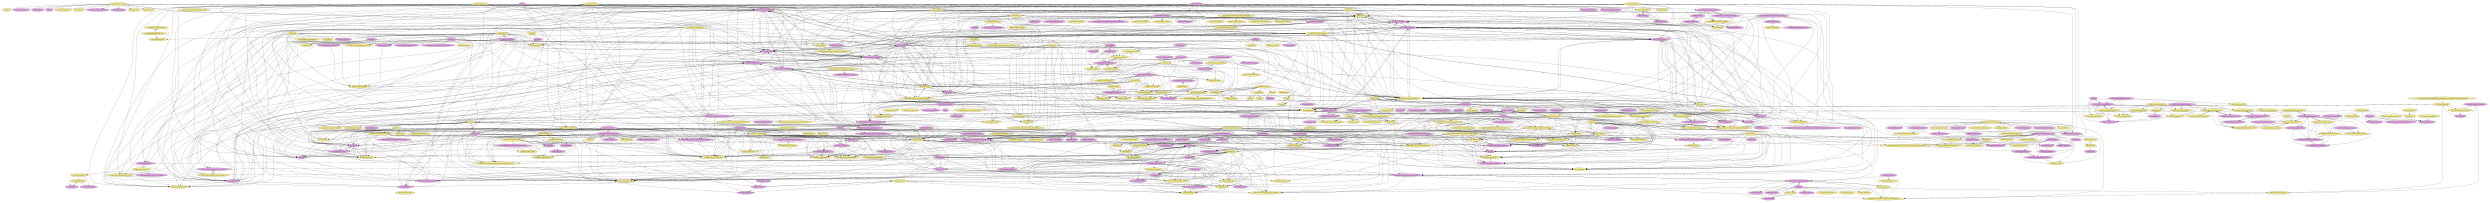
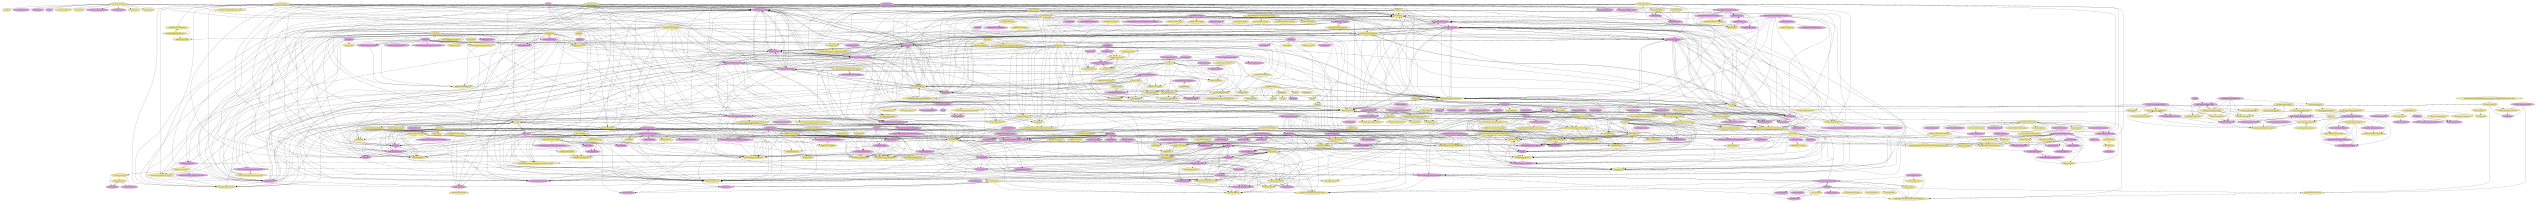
node "0xweb-org/dequanto": removed
